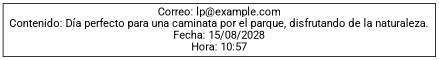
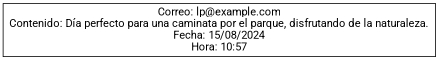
node "Correo: lp@example.com": text "Fecha: 15/08/2028" -> "Fecha: 15/08/2024"
